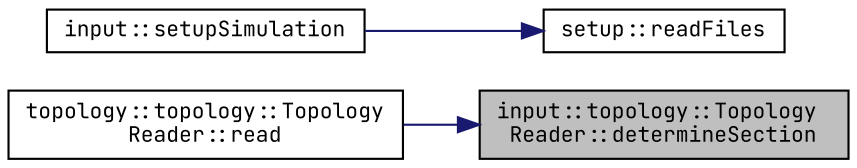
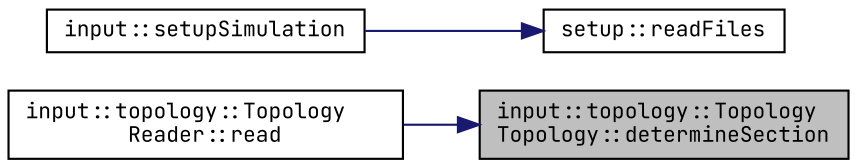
node "topology::topology::Topology Reader::read": label "topology::topology::Topology Reader::read" -> "input::topology::Topology Reader::read"
node "input::topology::Topology Reader::determineSection": label "input::topology::Topology Reader::determineSection" -> "input::topology::Topology Topology::determineSection"
